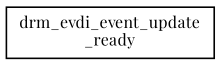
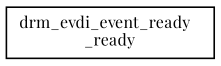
node "drm_evdi_event_update _ready": label "drm_evdi_event_update _ready" -> "drm_evdi_event_ready _ready"
